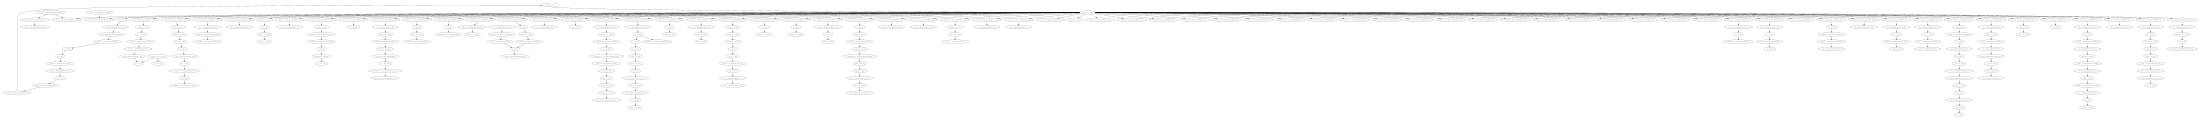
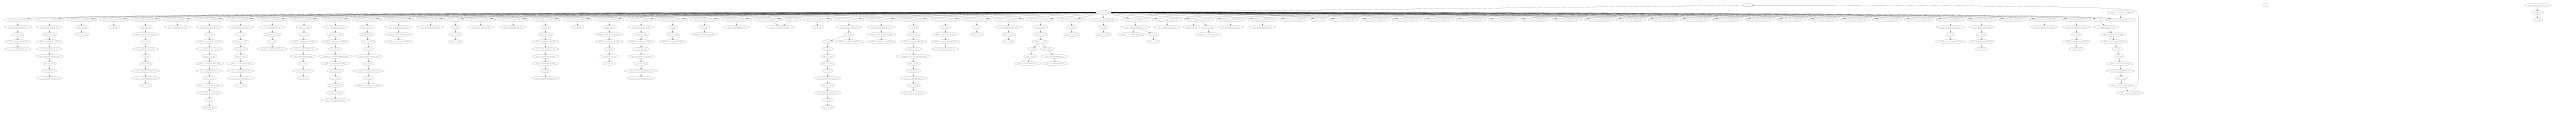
edge "('henderson', 71, 0)" -> "('florence', -11.21008749246694, 215)": now "('native', -4.9402272892860317, 115)" -> "('florence', -11.21008749246694, 215)"
edge "('star', -3.0474380285716594, 1017)" -> "('florence', 42.929970835844351, 1016)": reversed
edge "('rip', -19.332066200001613, 1033)" -> "('florence', 19.727088695139514, 1032)": reversed
edge "('florence', 11.992794648237897, 385)" -> "('rip', -24.379504228573275, 386)": reversed
edge "('native', -2.4165082750002016, 141)" -> "('indiana', 1.0, 142)": reversed
edge "('paradise', 1.0, 729)" -> "('in', -25.0, 730)": now "('florence', 11.992794648237897, 728)" -> "('in', -25.0, 730)"
edge "('lost', -3.0474380285716594, 495)" -> "(':', 0, 499)": now "('lost', -3.0474380285716594, 495)" -> "('we', -3.6783677821431171, 496)"
edge "('dailymailceleb', 1.0, 712)" -> "(':', 0, 711)": reversed
edge "('that', -12.579682248615121, 70)" -> "('hope', 1.0, 71)": now "('statement', 1.0, 67)" -> "('hope', 1.0, 71)"
node "('a', 0, 303)": removed
